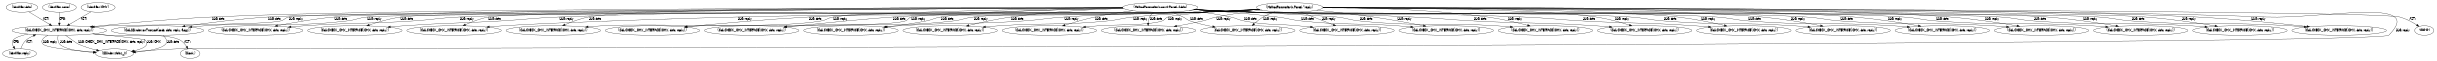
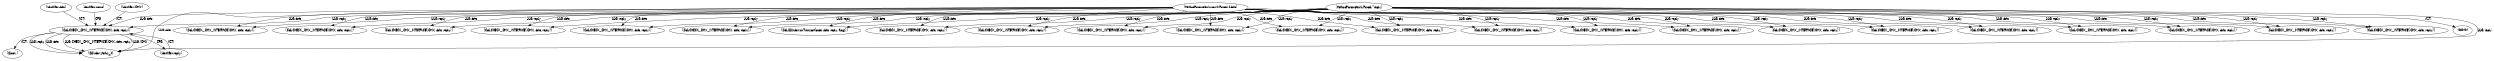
edge "(Call,BBinder::onTransact(code, data, reply, flags))" -> "(BBinder,status_t)": now "(MethodParameterIn,const Parcel &data)" -> "(BBinder,status_t)"
